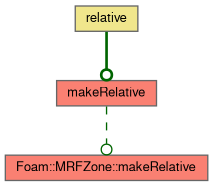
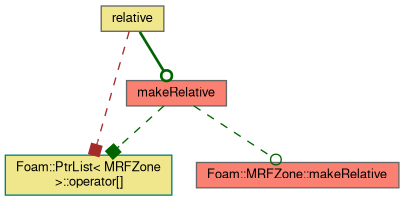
node "Foam::PtrList< MRFZone >::operator[]": added
